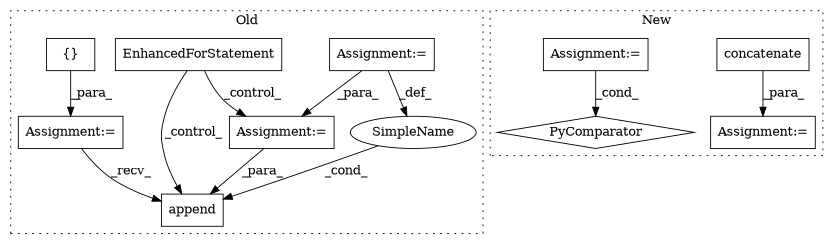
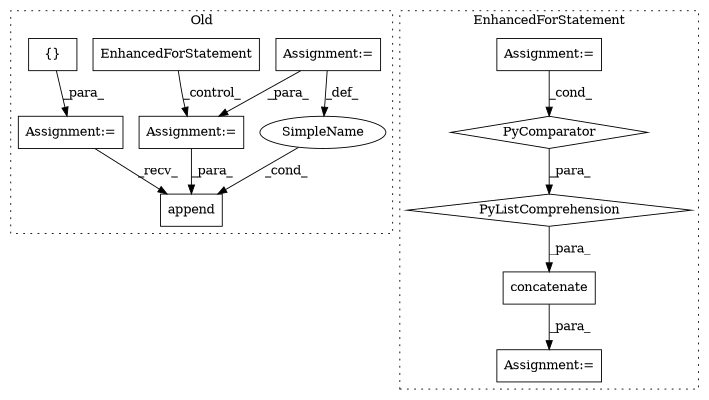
cluster "New": label "New" -> "EnhancedForStatement"
edge "EnhancedForStatement" -> "append": removed, label "_control_"
node "PyListComprehension": added
